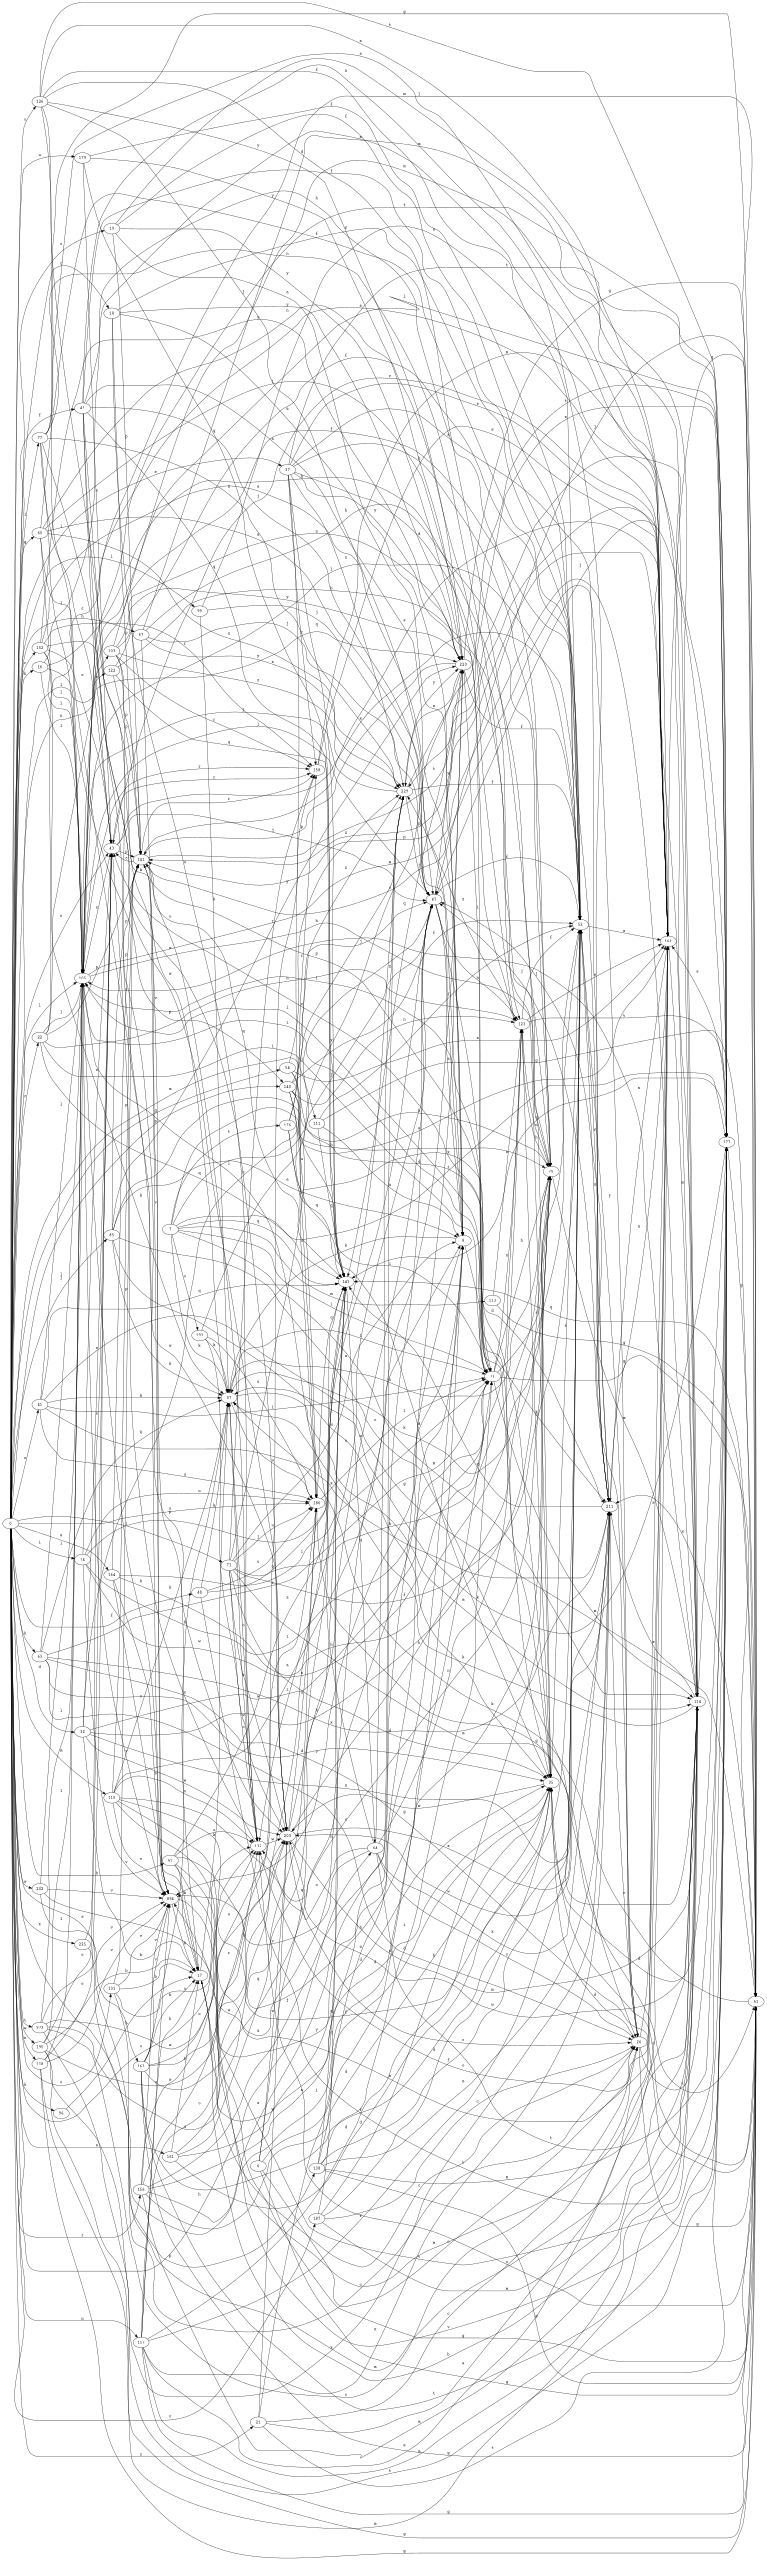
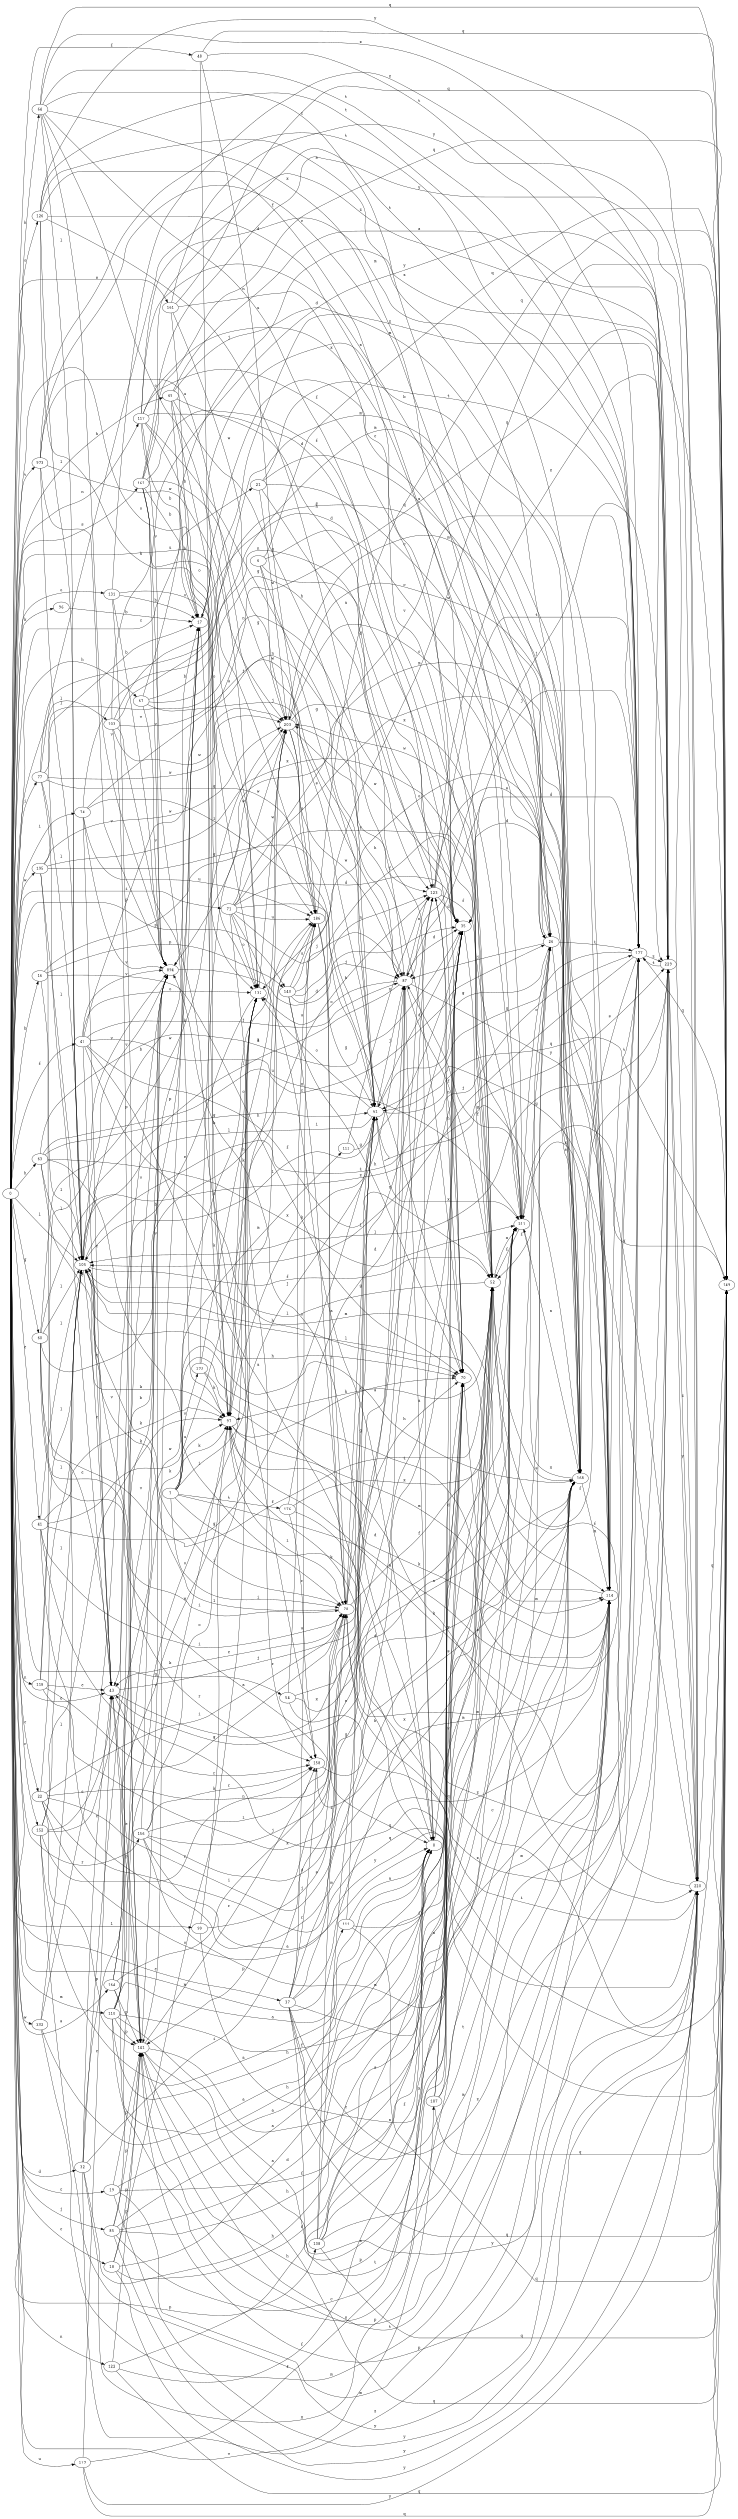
edge "149" -> "64": reversed
node "225": removed
edge "187" -> "70": label "h" -> "v"
